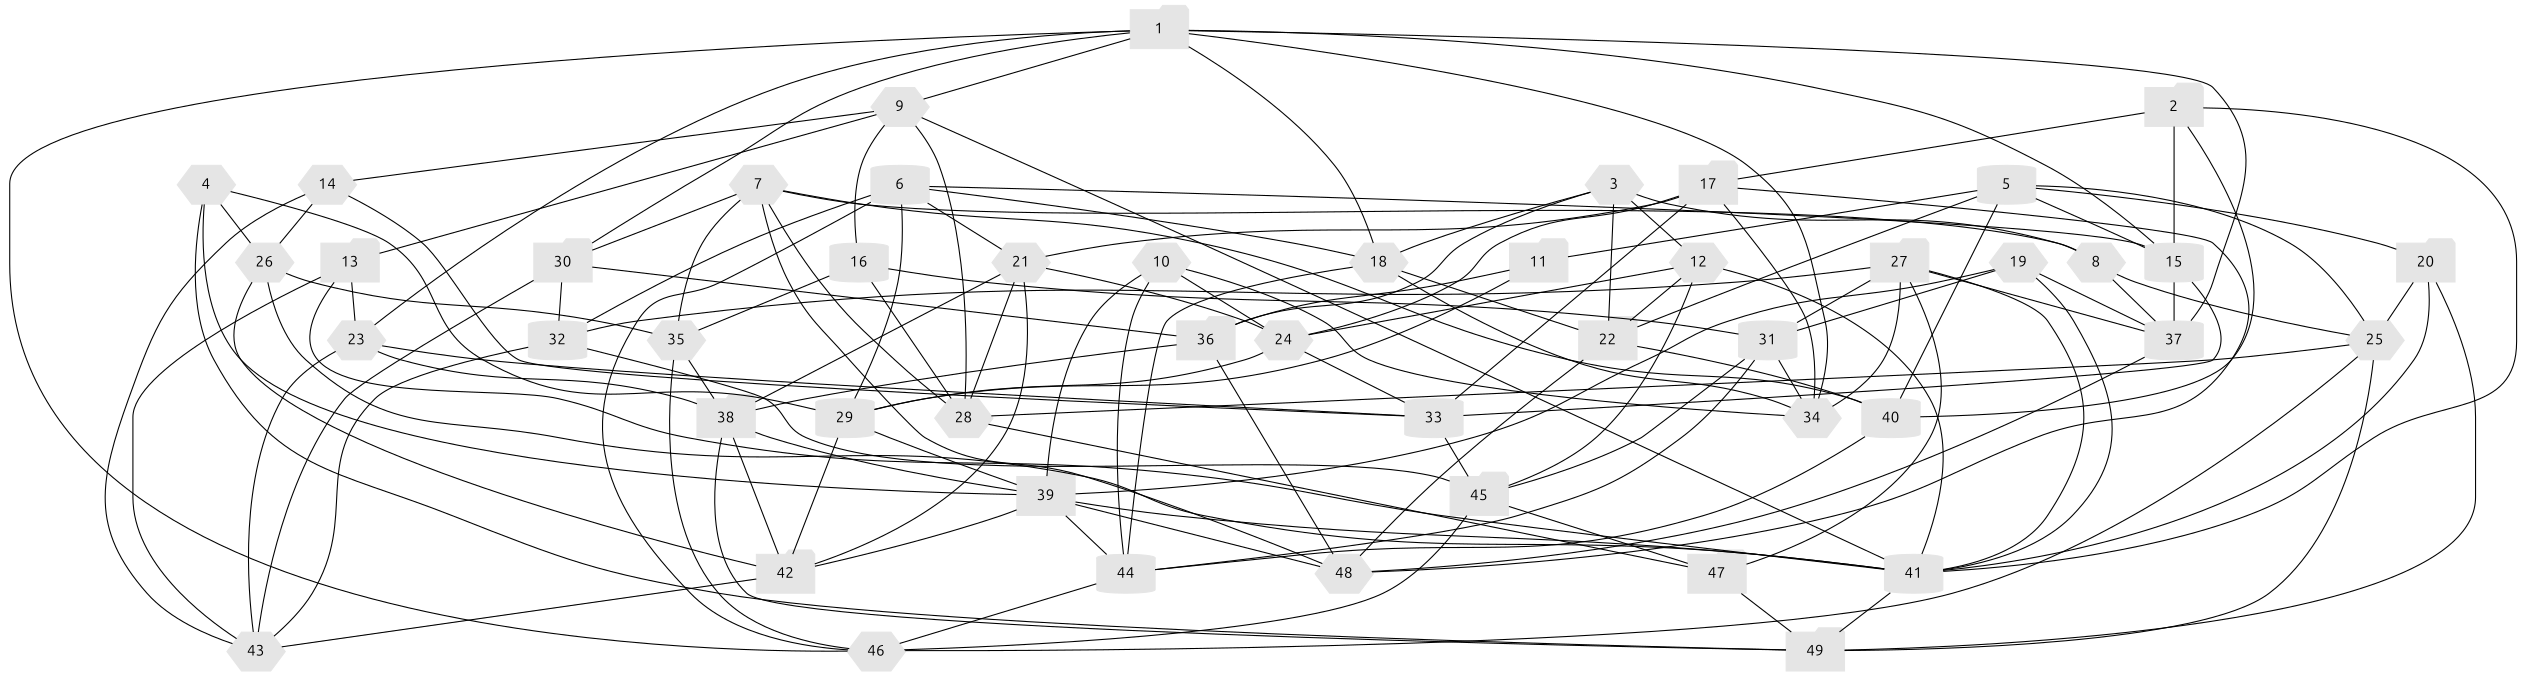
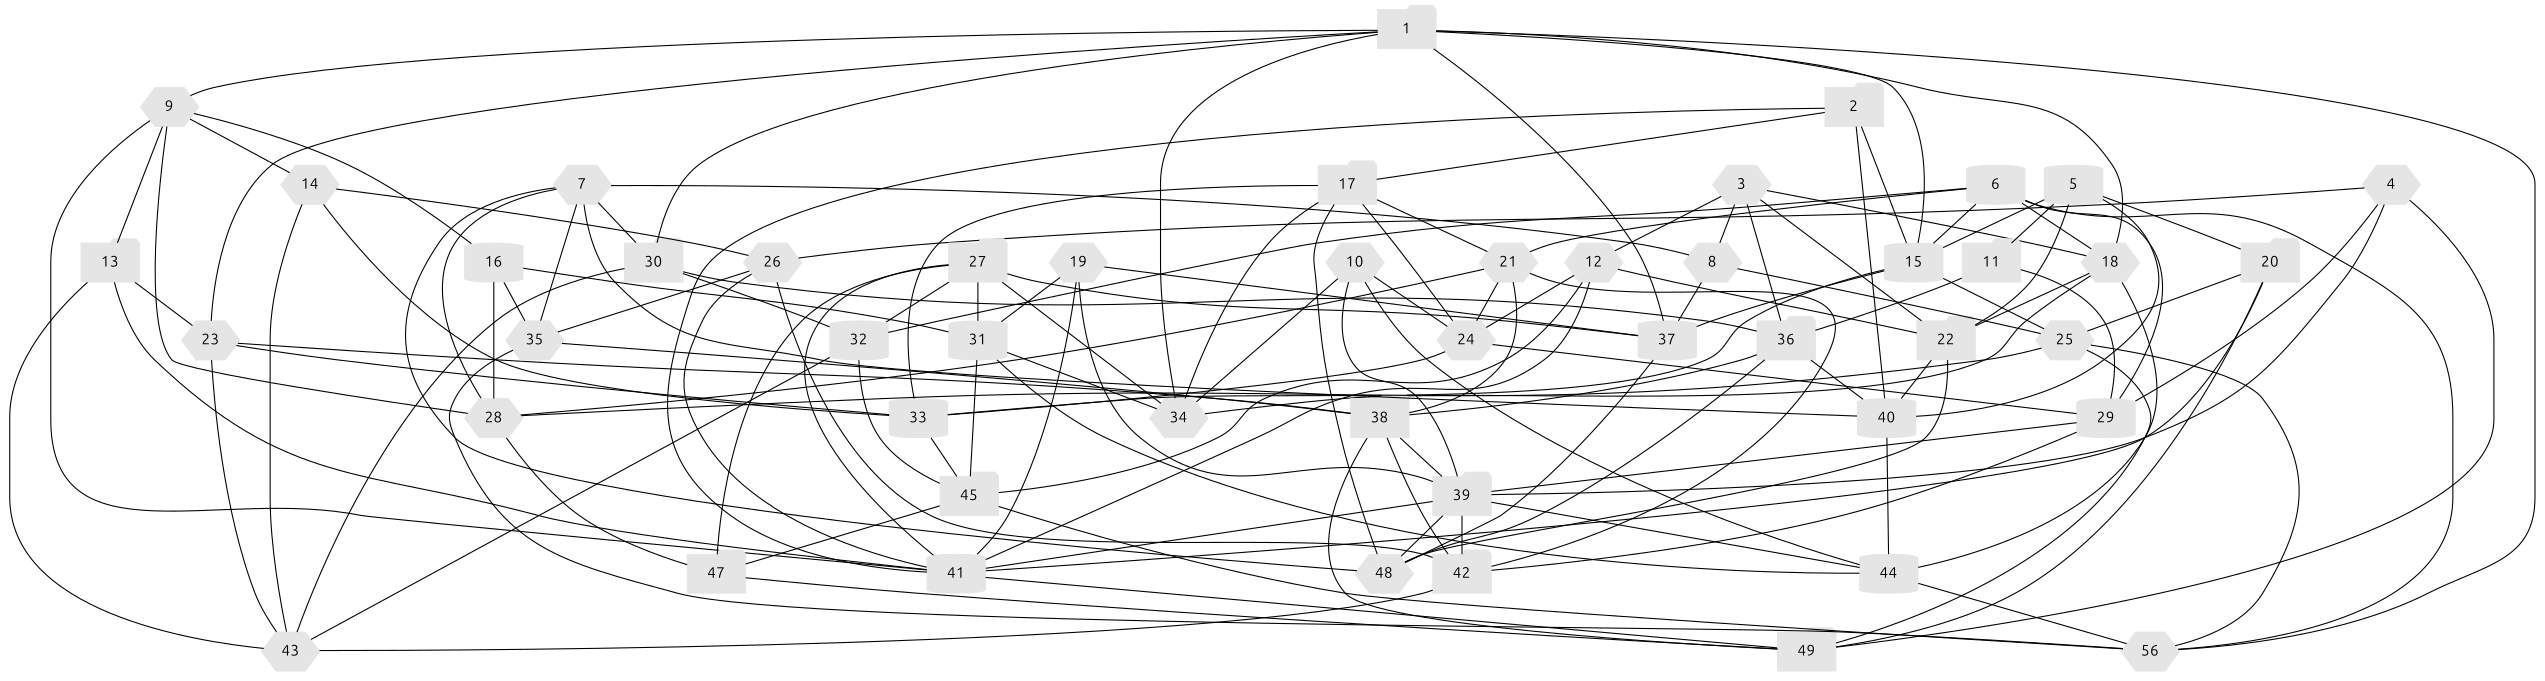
edge "5" -- "25": now "15" -- "25"
edge "36" -- "40": added
node "46": label "46" -> "56"
